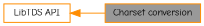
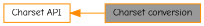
node "LibTDS API": label "LibTDS API" -> "Charset API"
